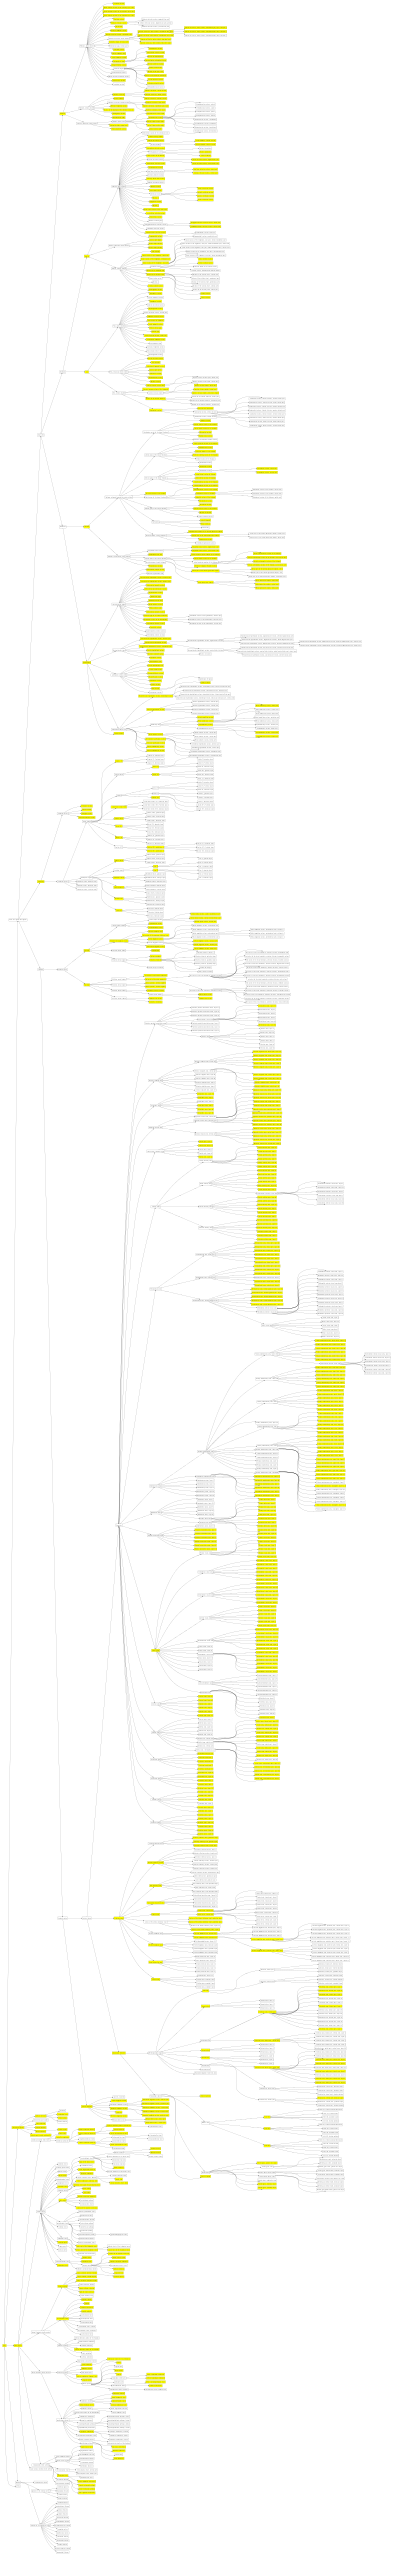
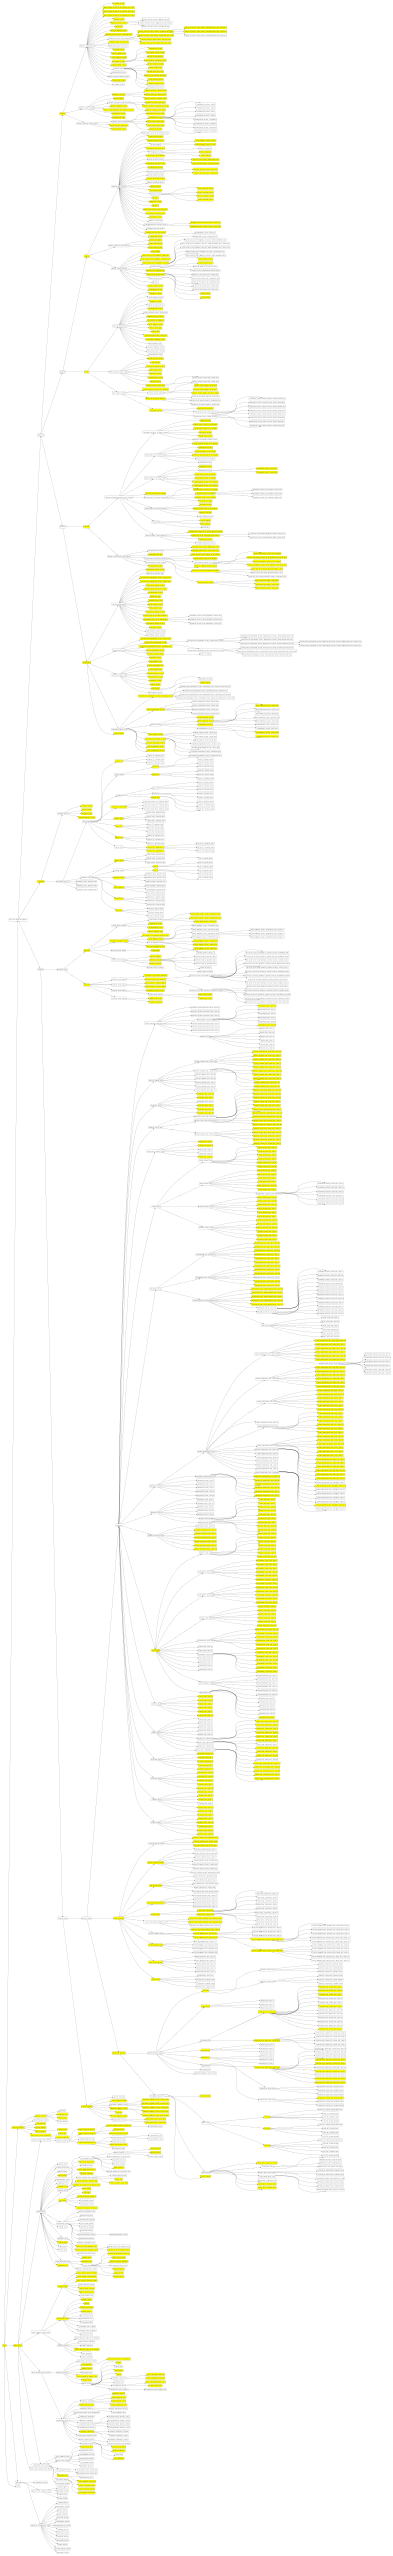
node "Fundus of striatum": added
node "Anterior cingulate area, ventral part, layer 2/3": added
